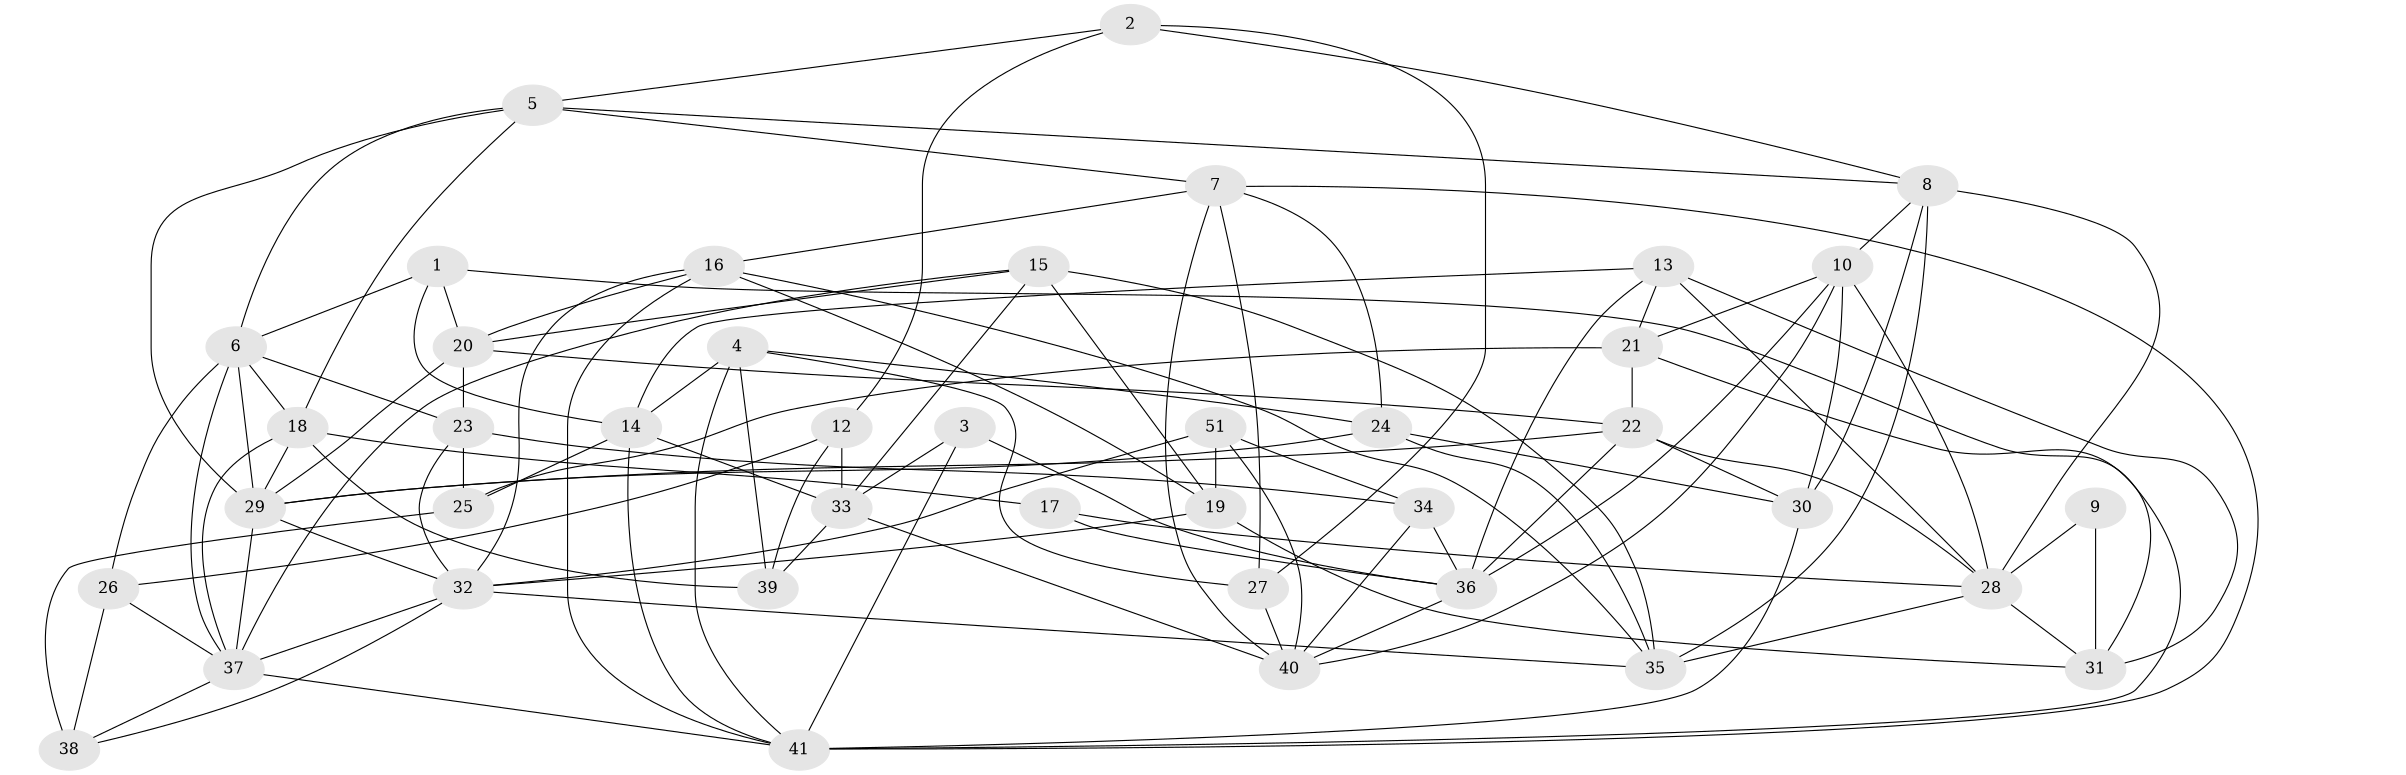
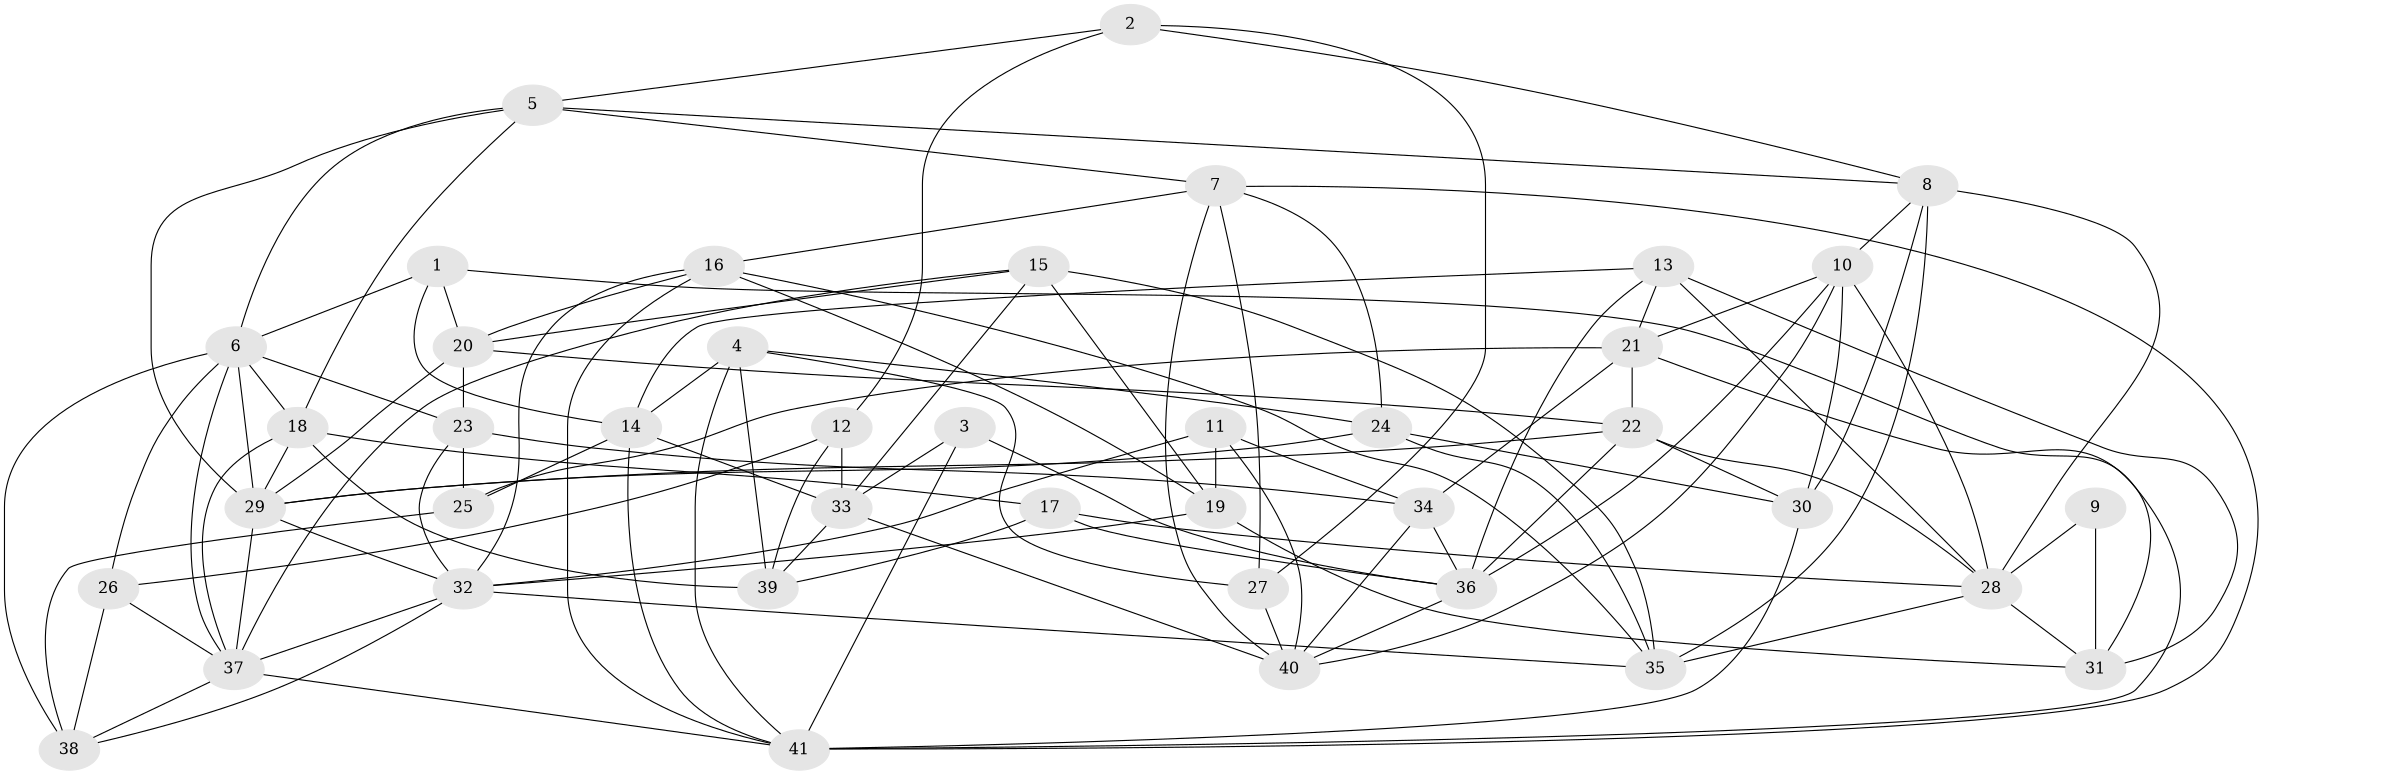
edge "21" -- "34": added
node "51": label "51" -> "11"
edge "6" -- "38": added
edge "17" -- "39": added
